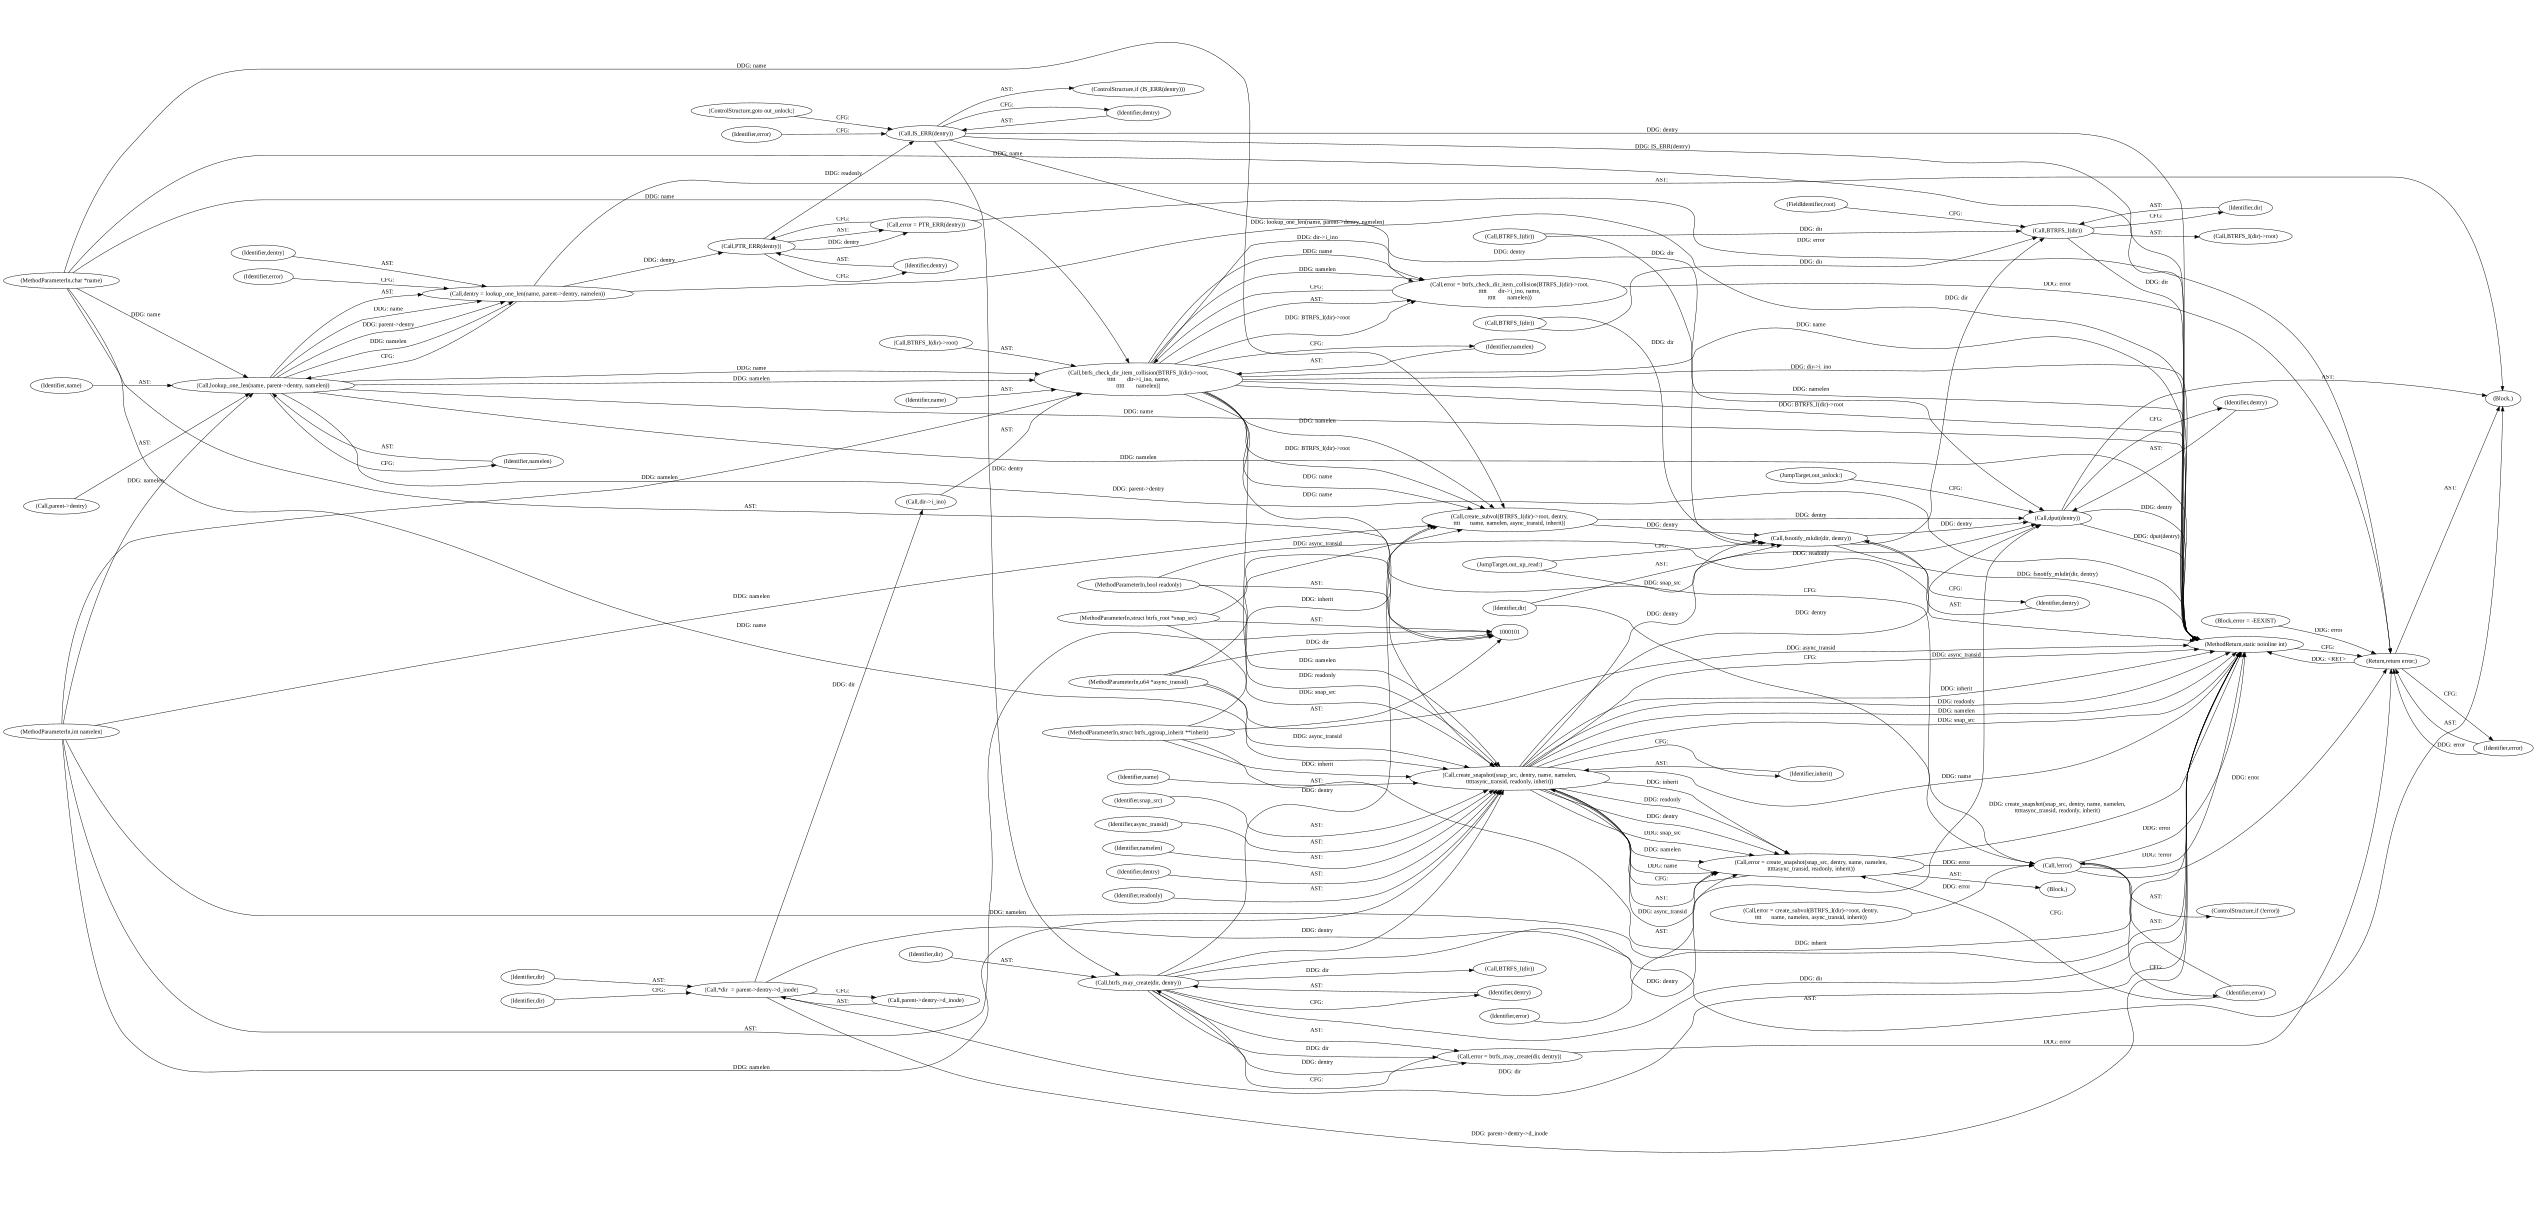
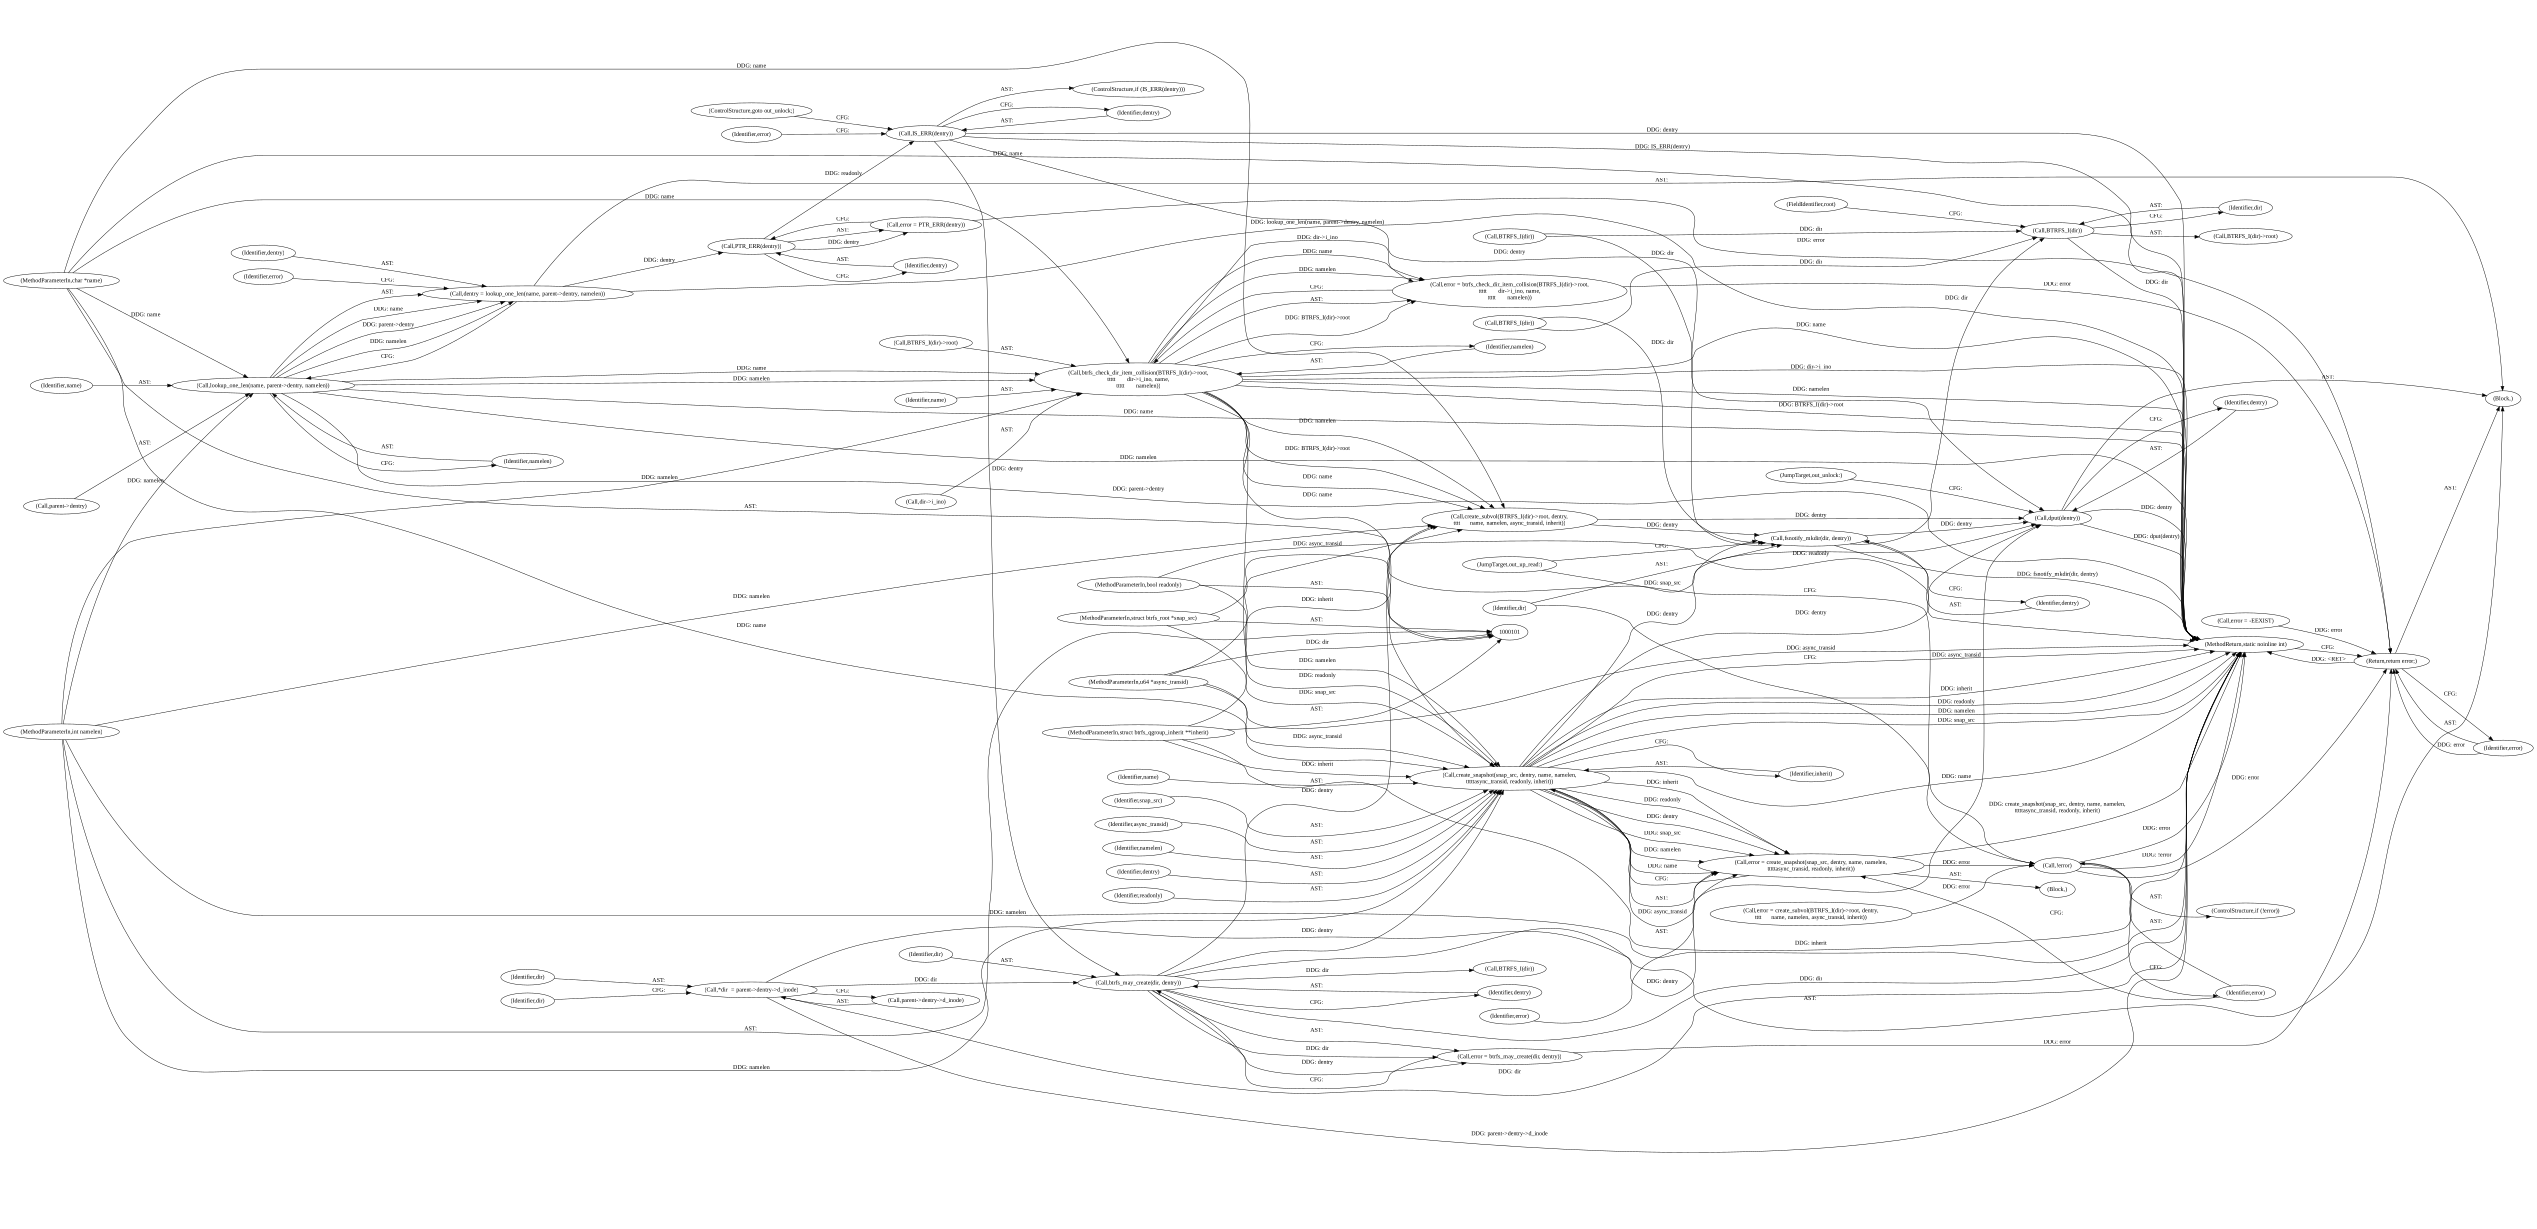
node "(Block,error = -EEXIST)": label "(Block,error = -EEXIST)" -> "(Call,error = -EEXIST)"
edge "(Call,*dir  = parent->dentry->d_inode)" -> "(Call,dir->i_ino)": now "(Call,*dir  = parent->dentry->d_inode)" -> "(Call,btrfs_may_create(dir, dentry))"
